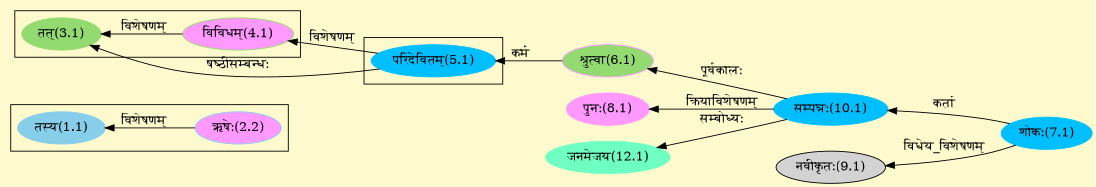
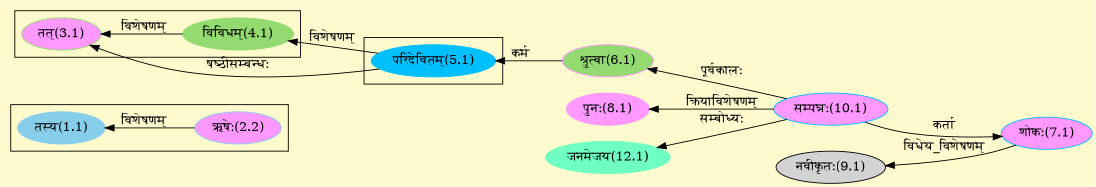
node "तत्(3.1)": fillcolor #93db70 -> #ff99ff
node "विविधम्(4.1)": fillcolor #ff99ff -> #93db70
node "सम्पन्नः(10.1)": fillcolor #00bfff -> #ff99ff
edge "शोकः(7.1)" -> "सम्पन्नः(10.1)": reversed
node "शोकः(7.1)": fillcolor #00bfff -> #ff99ff
